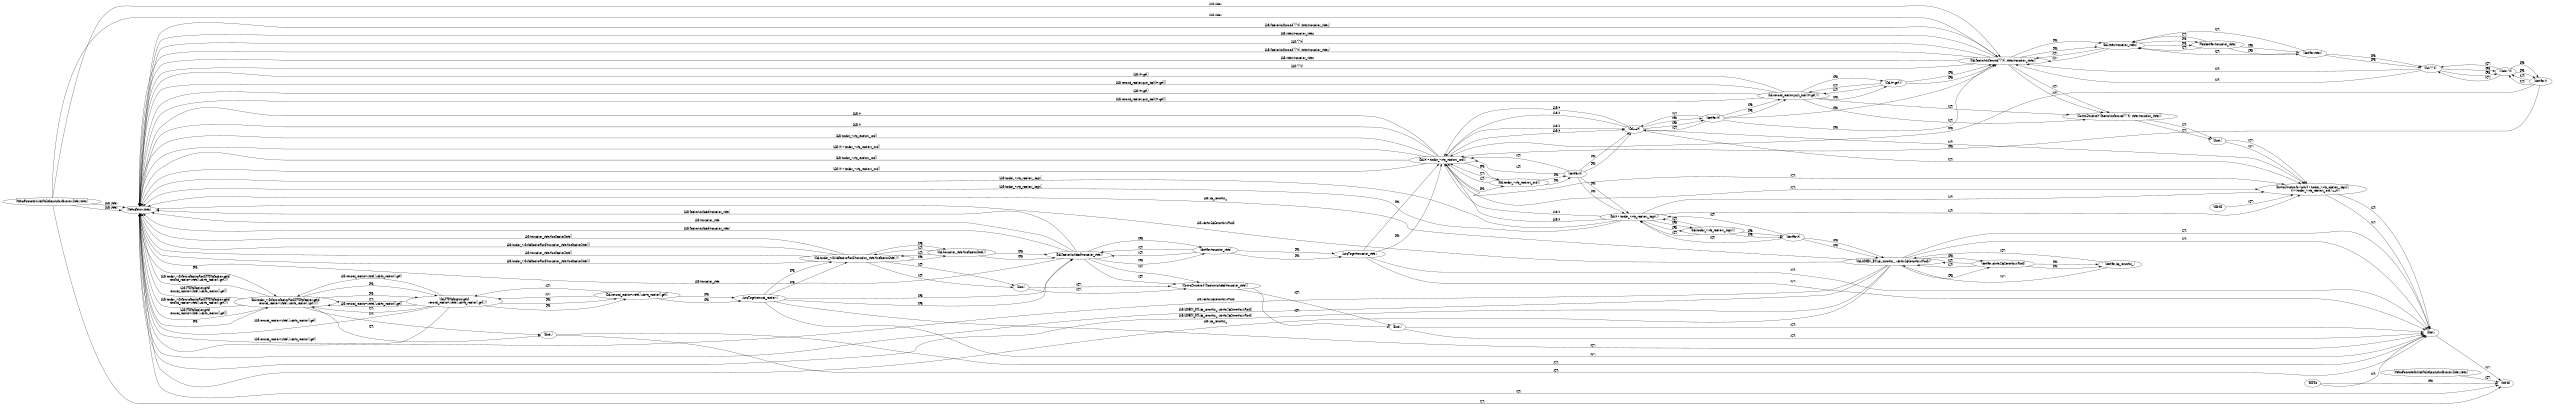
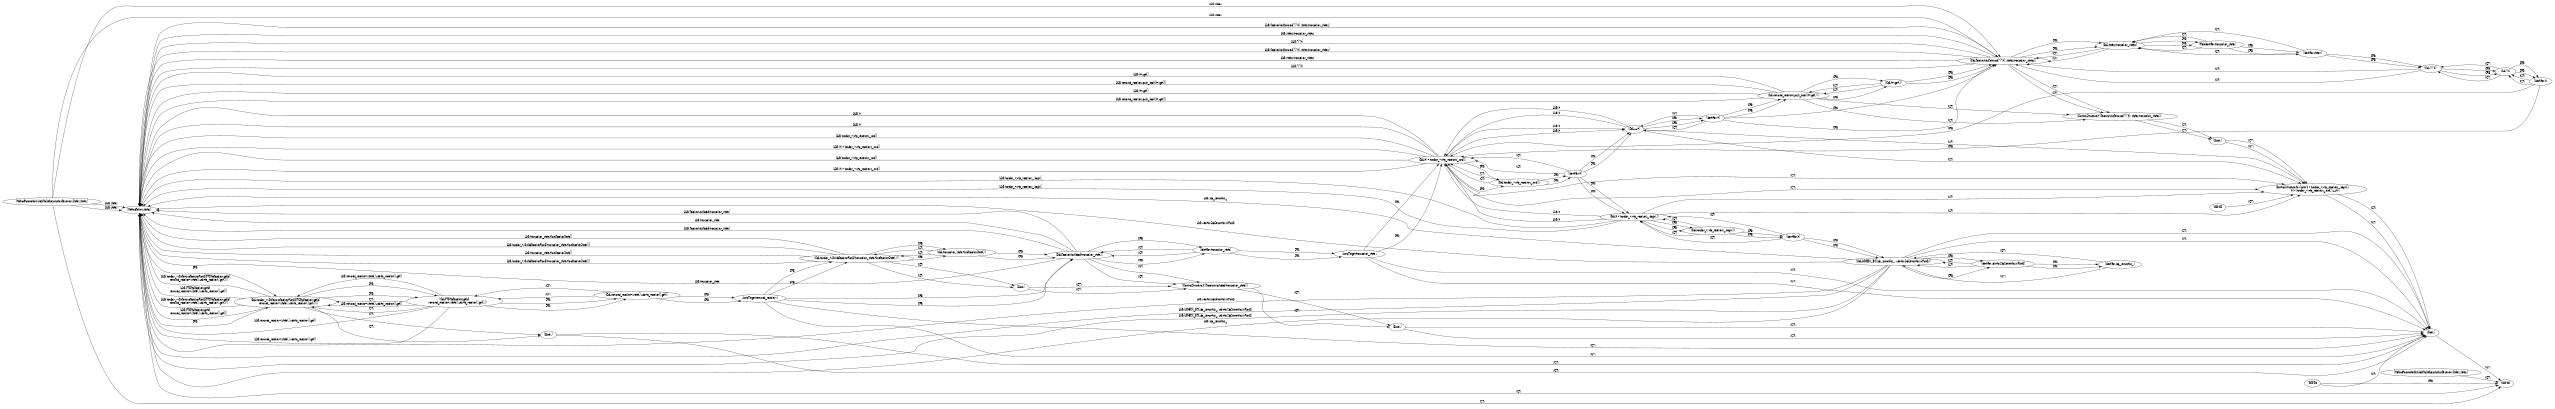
node "(States,*it)": label "(States,*it)" -> "(Call,*it)"
